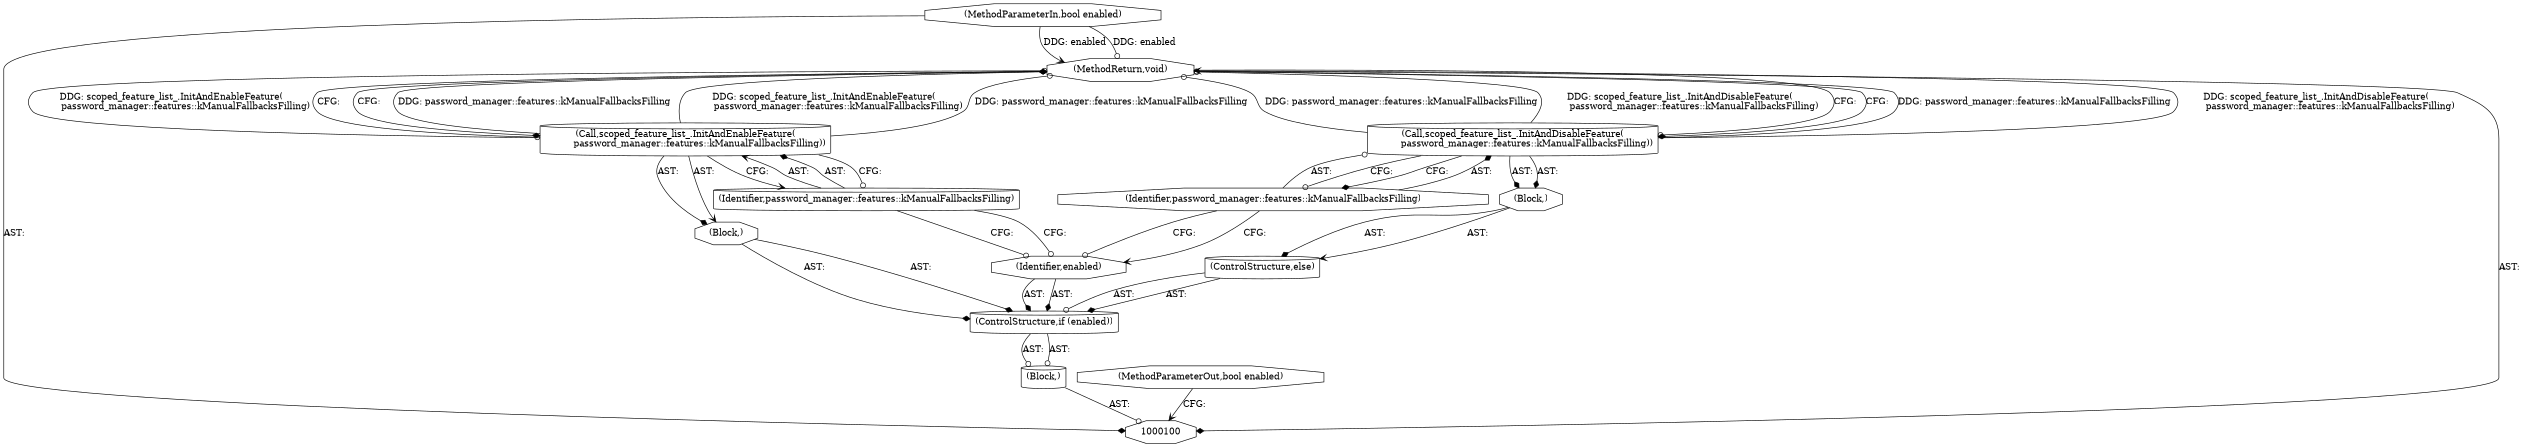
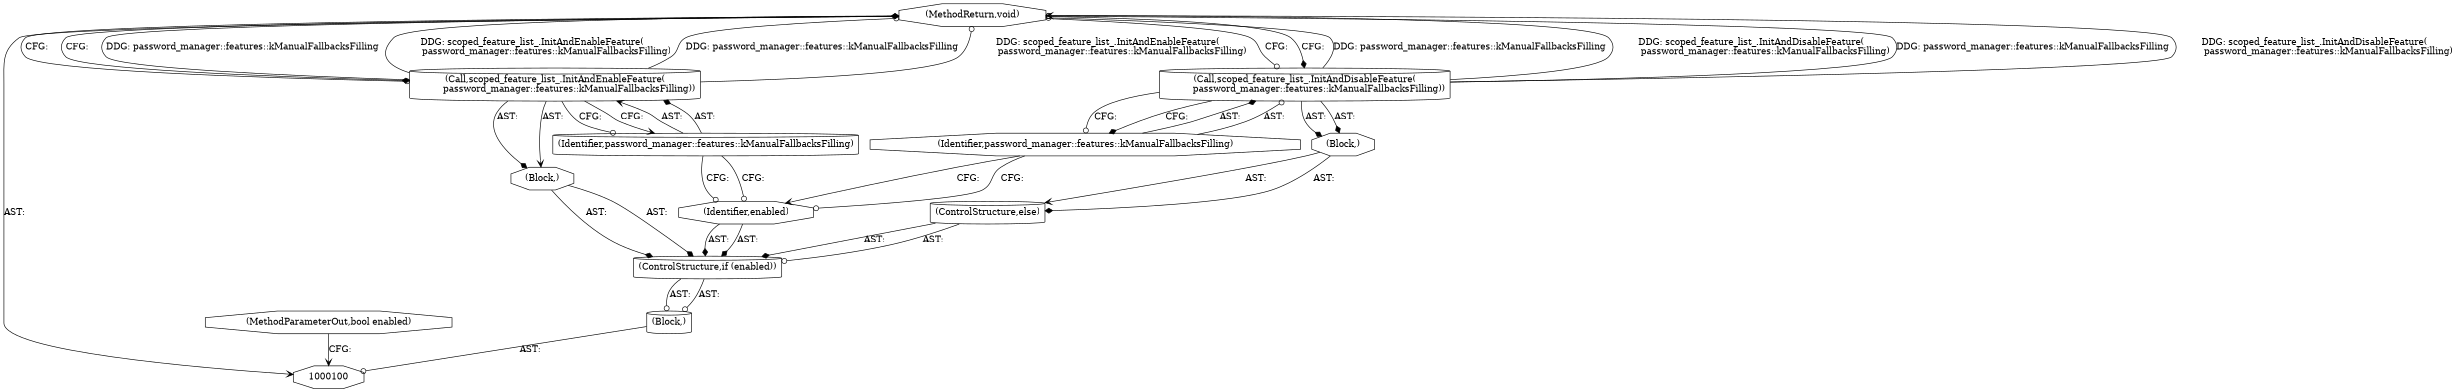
node "(MethodParameterIn,bool enabled)": removed
edge "(MethodReturn,void)" -> "1000100": arrowhead diamond -> vee
